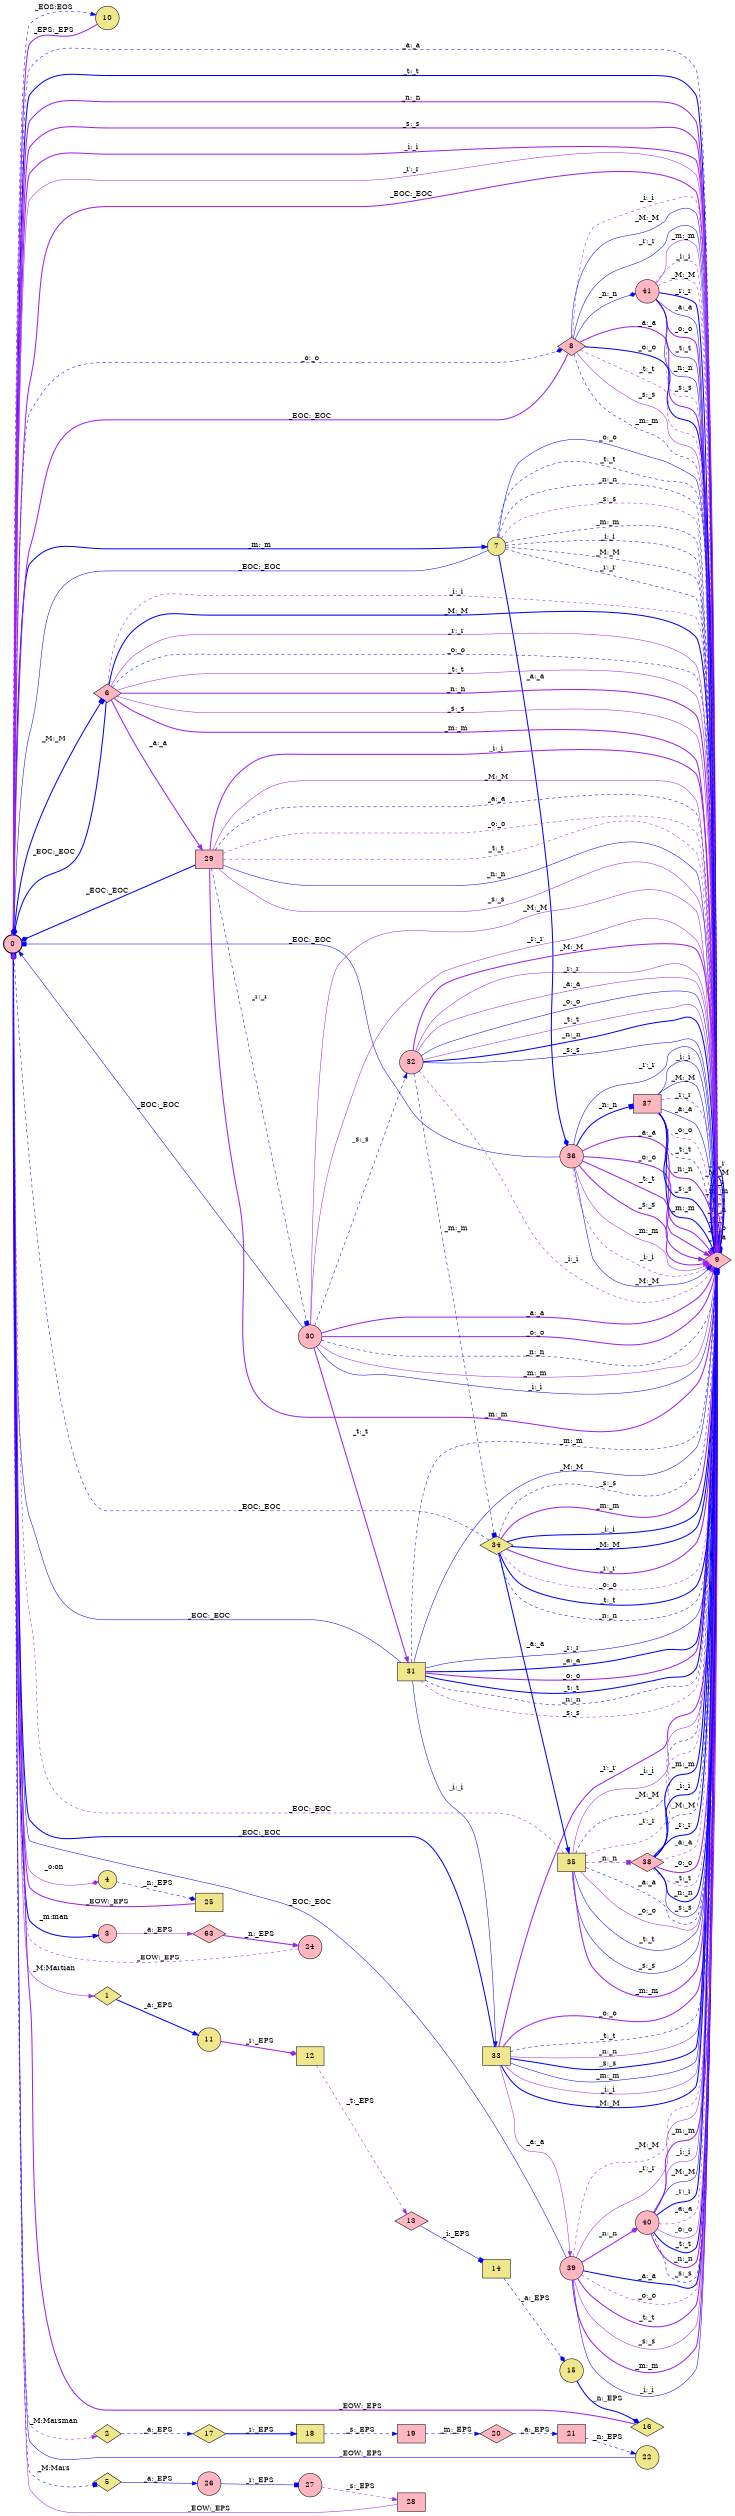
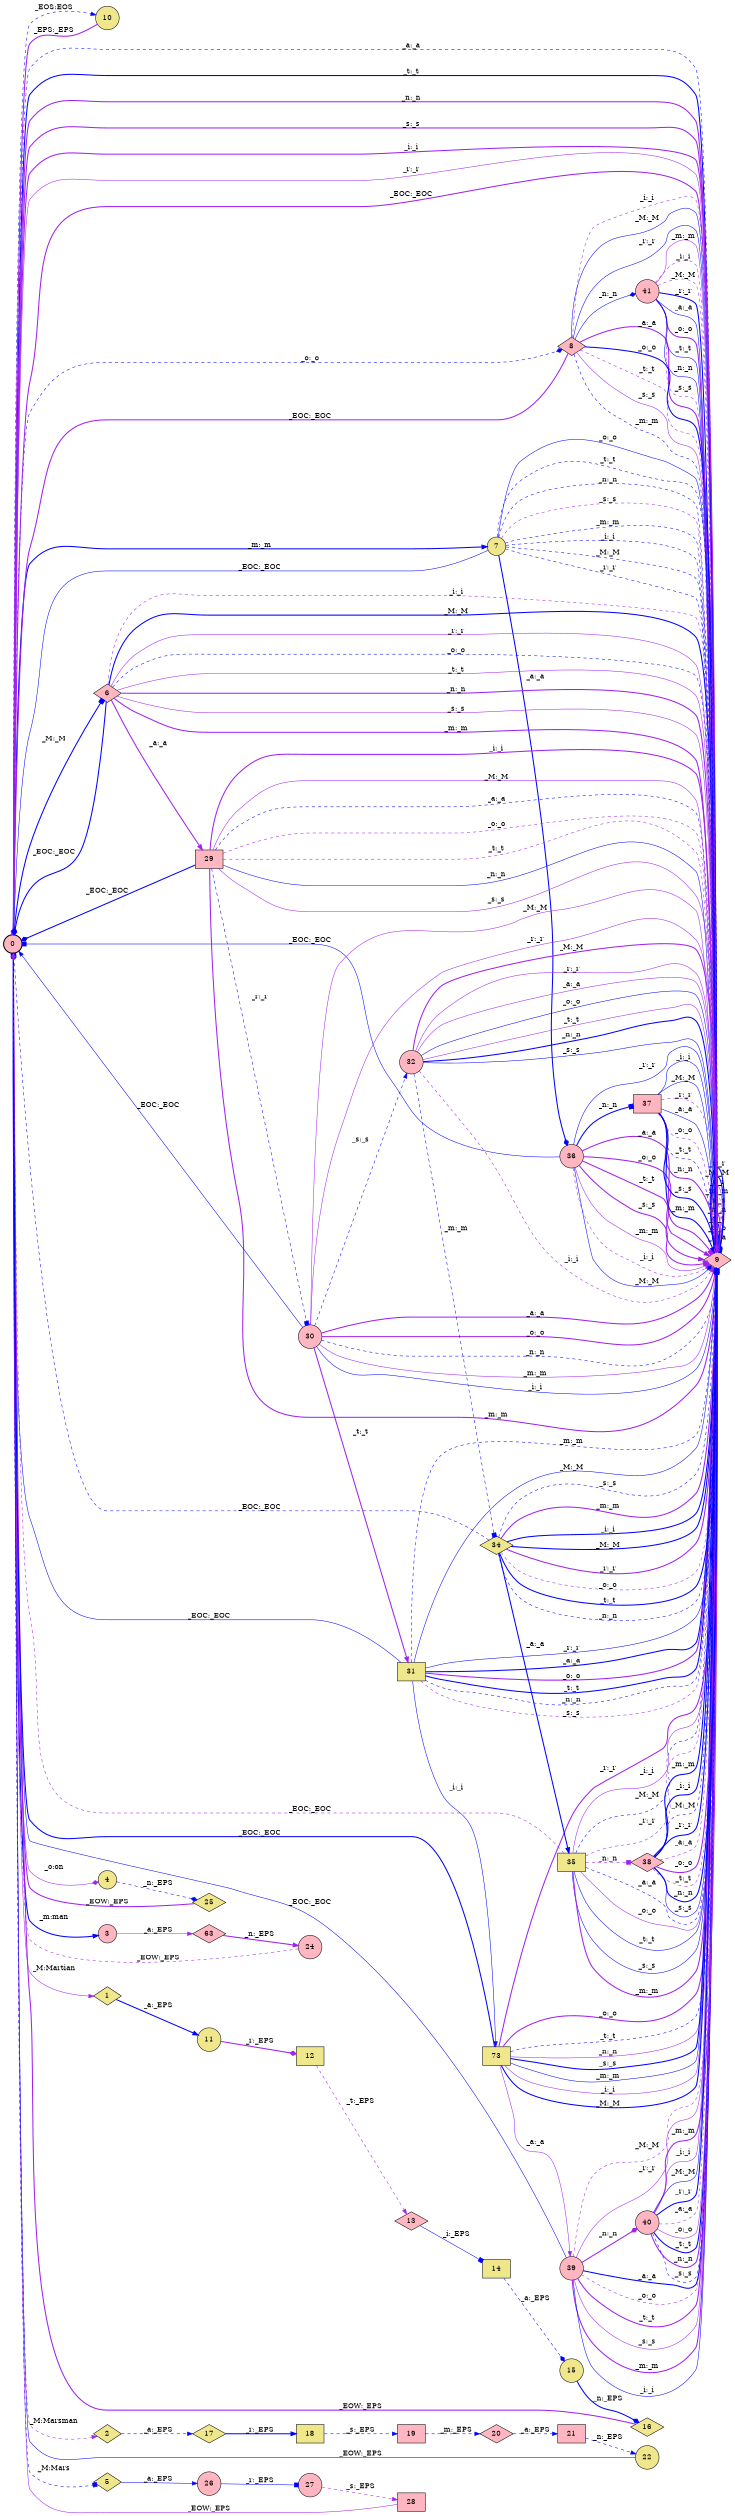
node "25": shape box -> diamond
node "33": label "33" -> "73"
